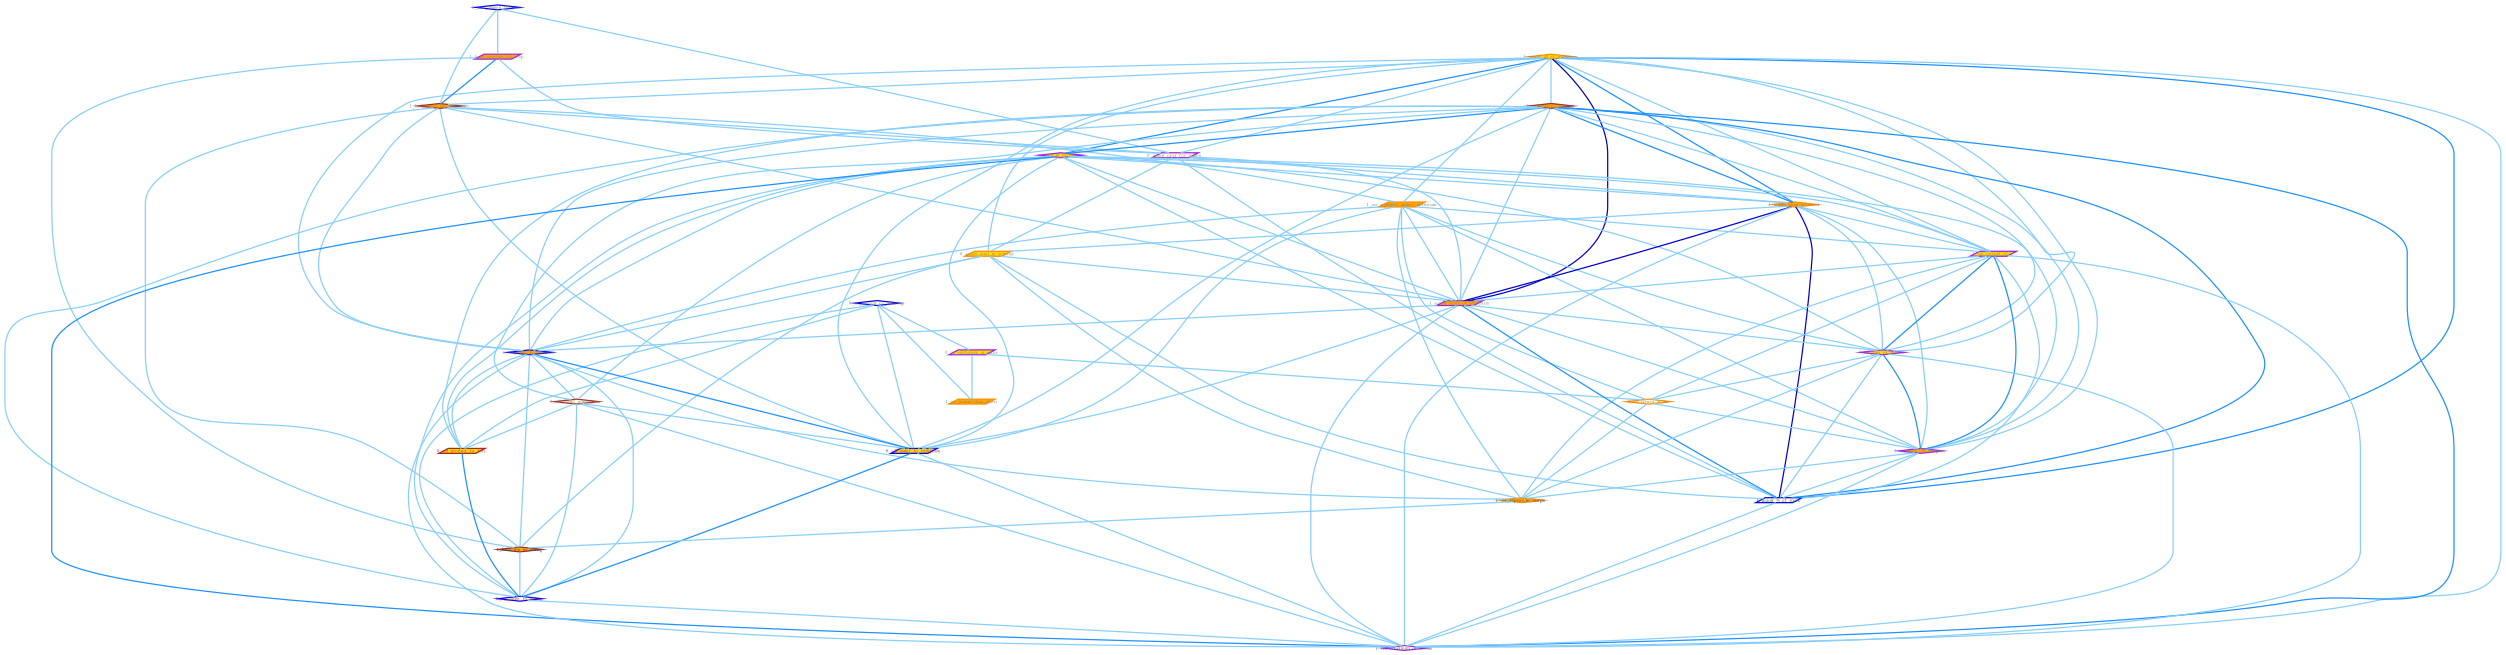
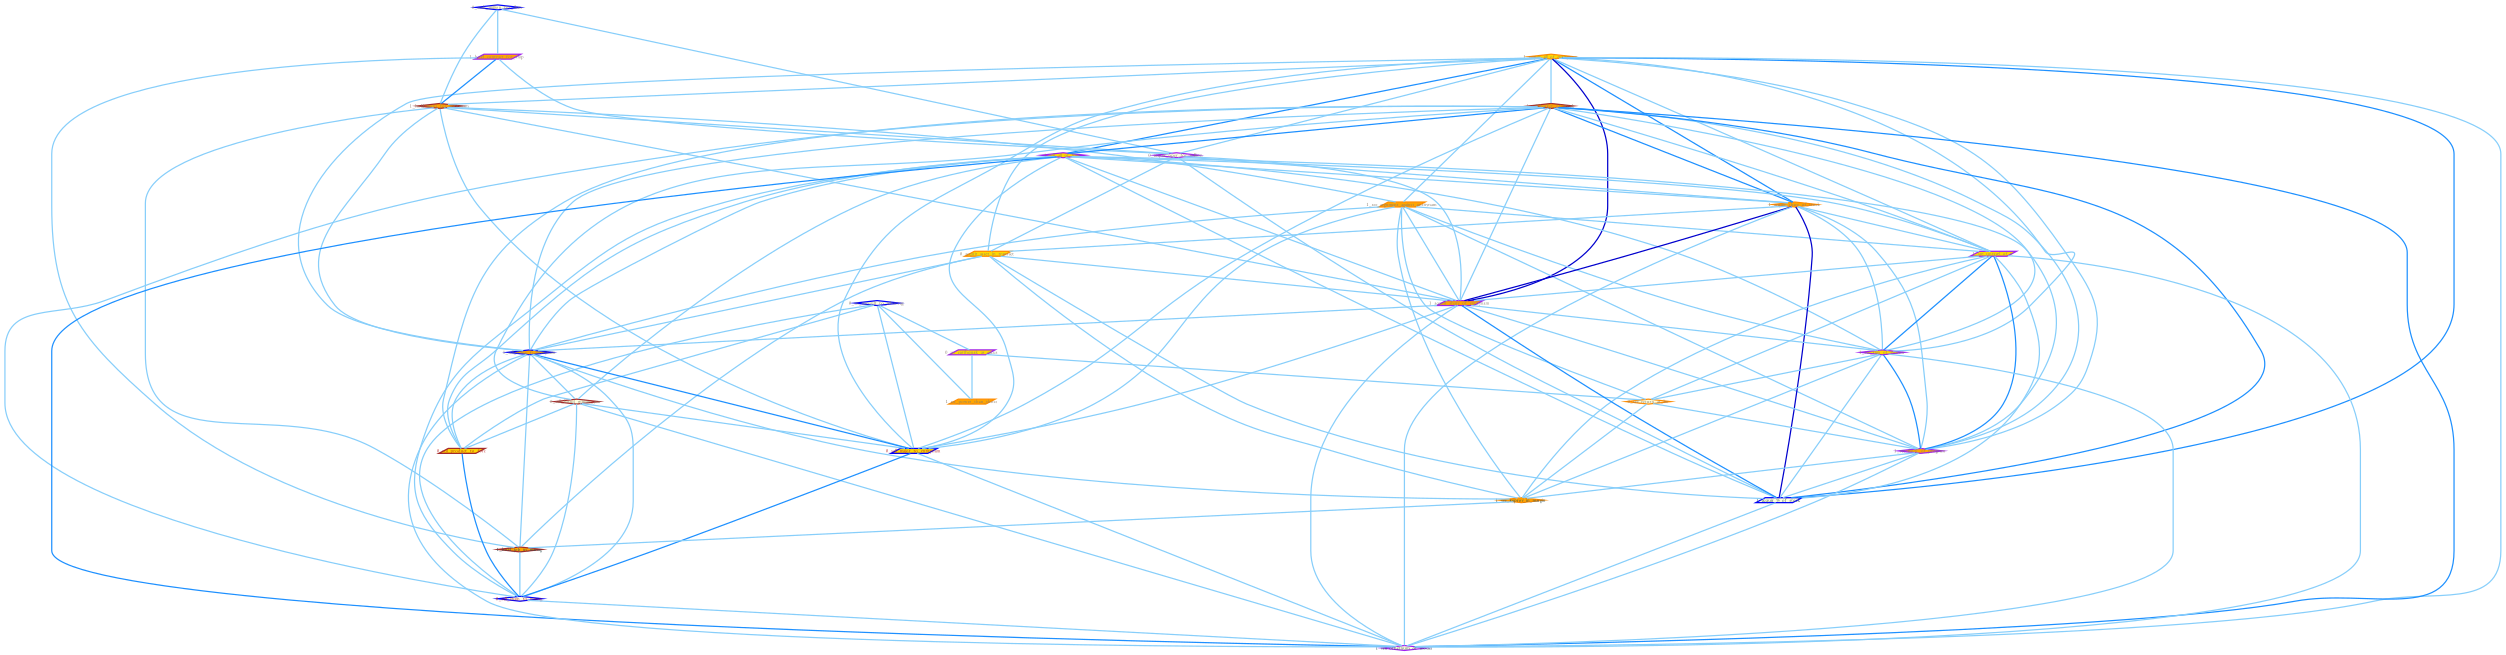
node "0_acquir_oper_for_million": shape parallelogram -> diamond
